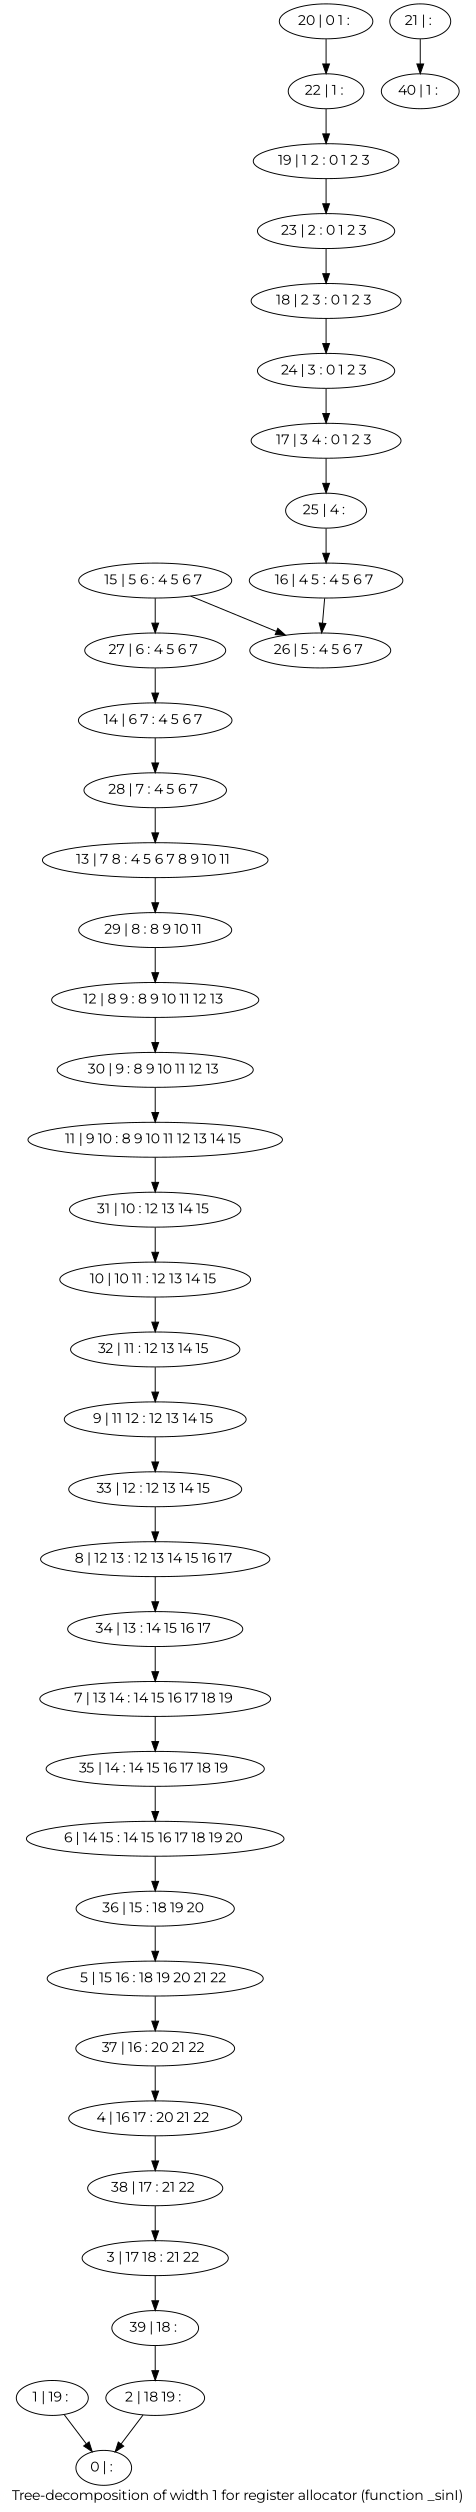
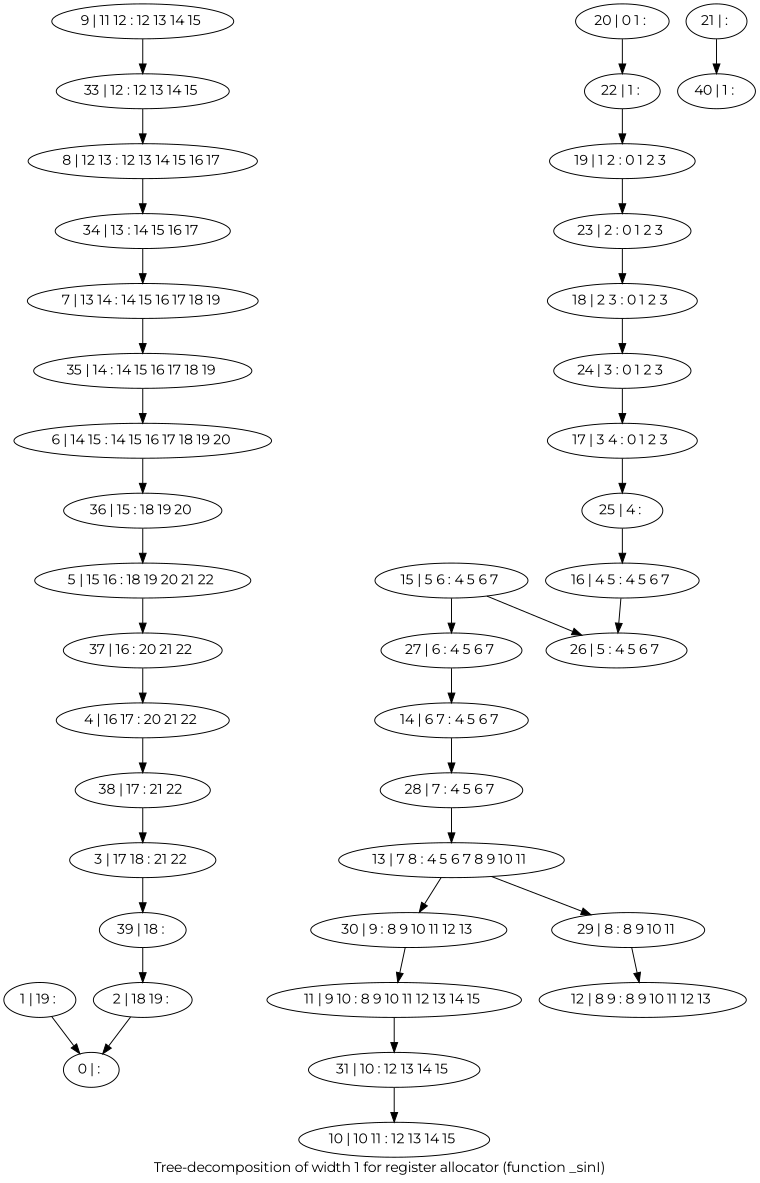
edge "12 | 8 9 : 8 9 10 11 12 13" -> "30 | 9 : 8 9 10 11 12 13": now "13 | 7 8 : 4 5 6 7 8 9 10 11" -> "30 | 9 : 8 9 10 11 12 13"
node "32 | 11 : 12 13 14 15": removed
